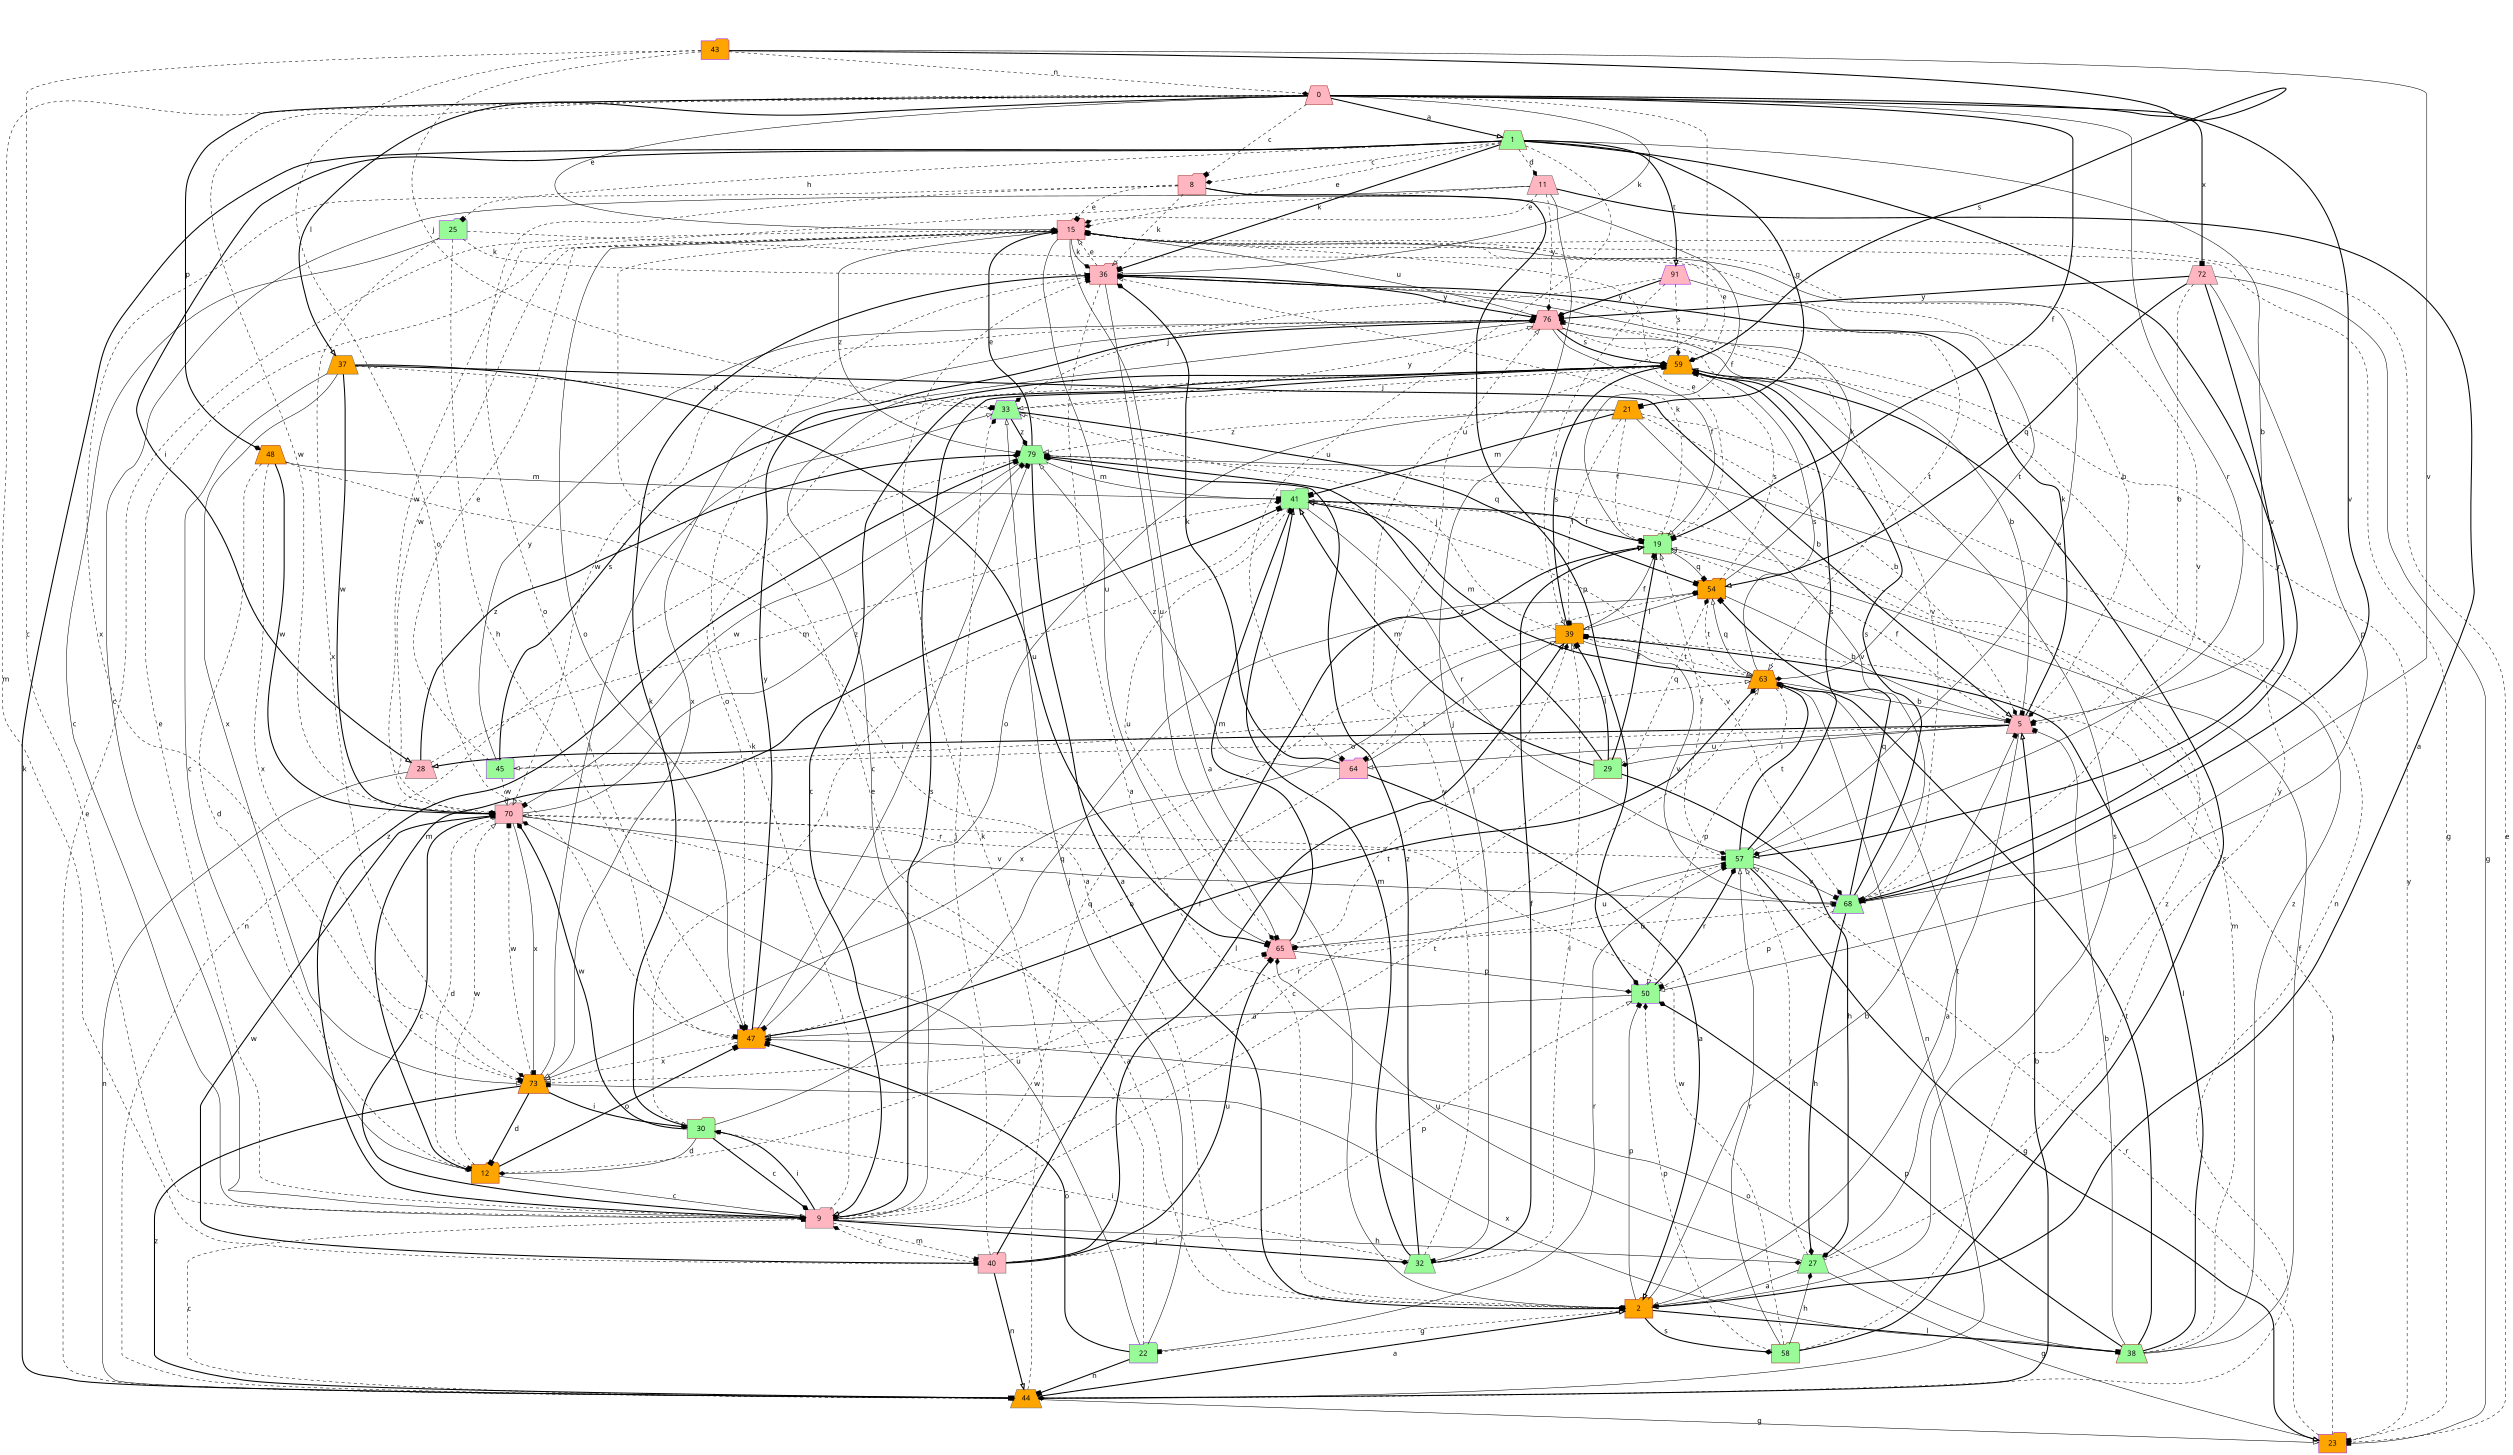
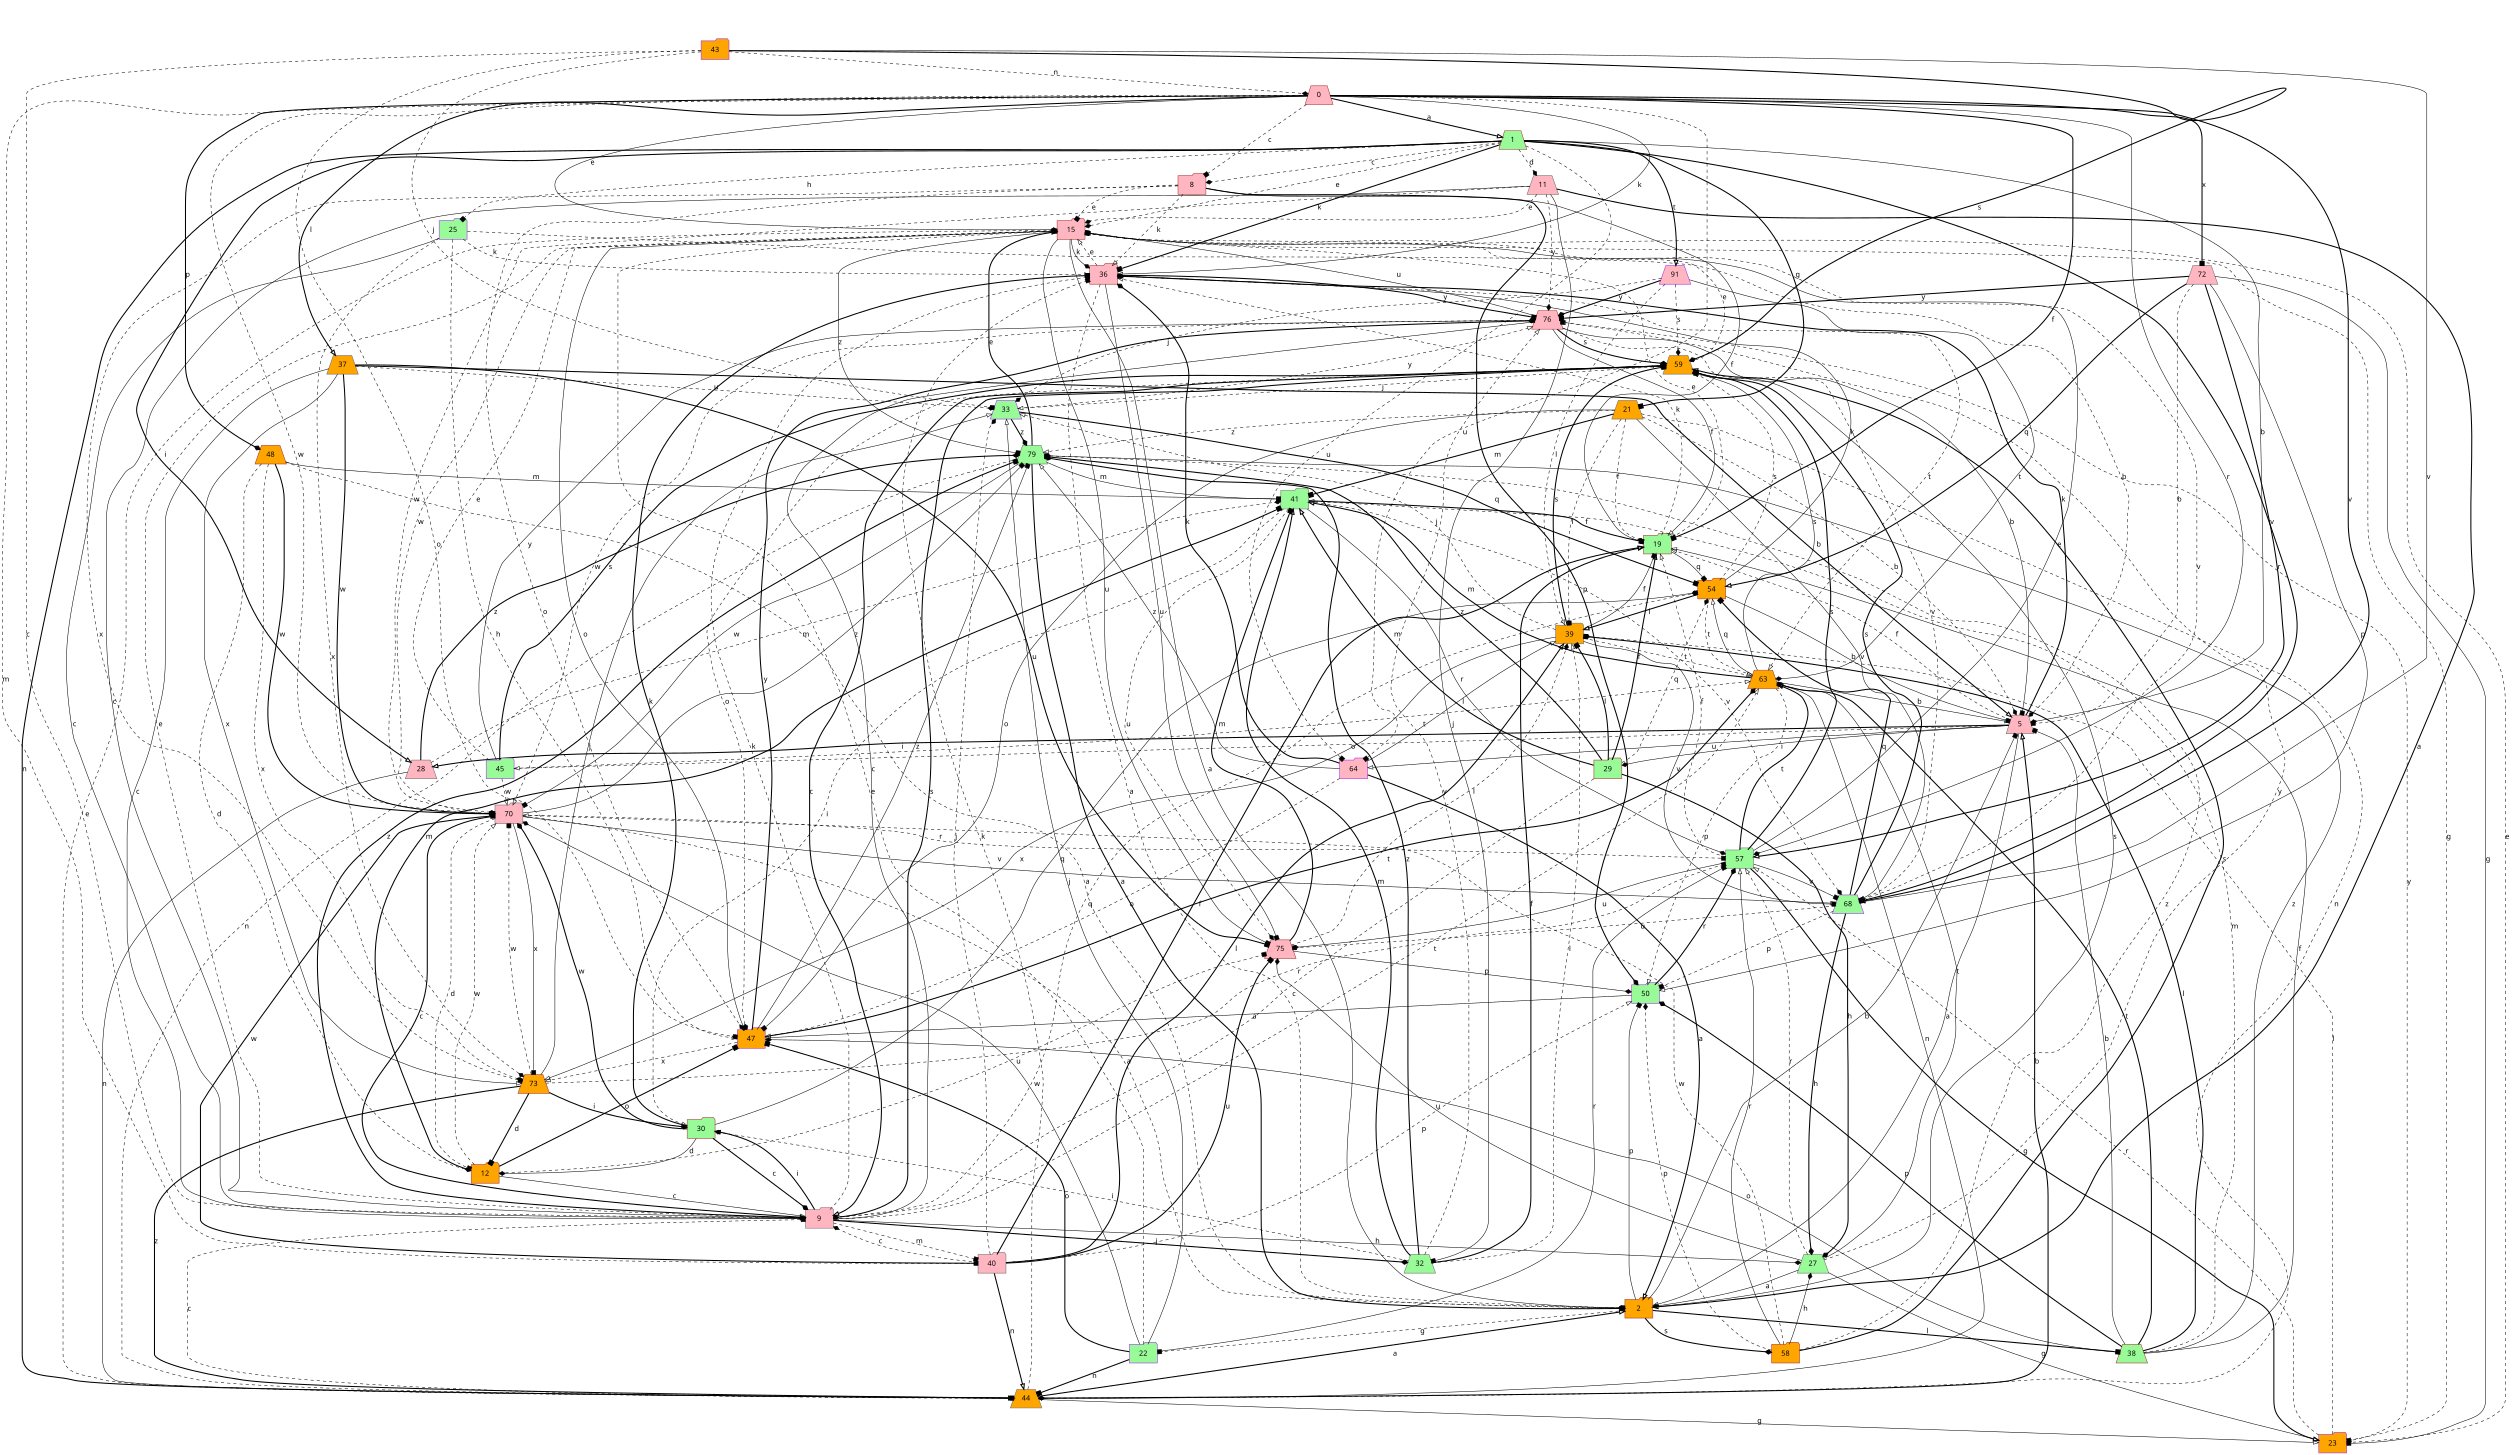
edge "76" -> "73": removed, label "x"
edge "54" -> "39": style solid -> bold
edge "1" -> "44": label "k" -> "n"
edge "37" -> "12": now "37" -> "9"
node "65": label "65" -> "75"
edge "38" -> "73": removed, label "x"
node "58": fillcolor palegreen -> orange
